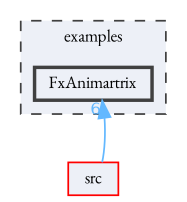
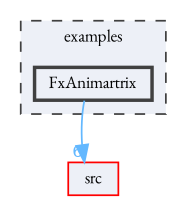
edge "src" -> "FxAnimartrix": reversed
